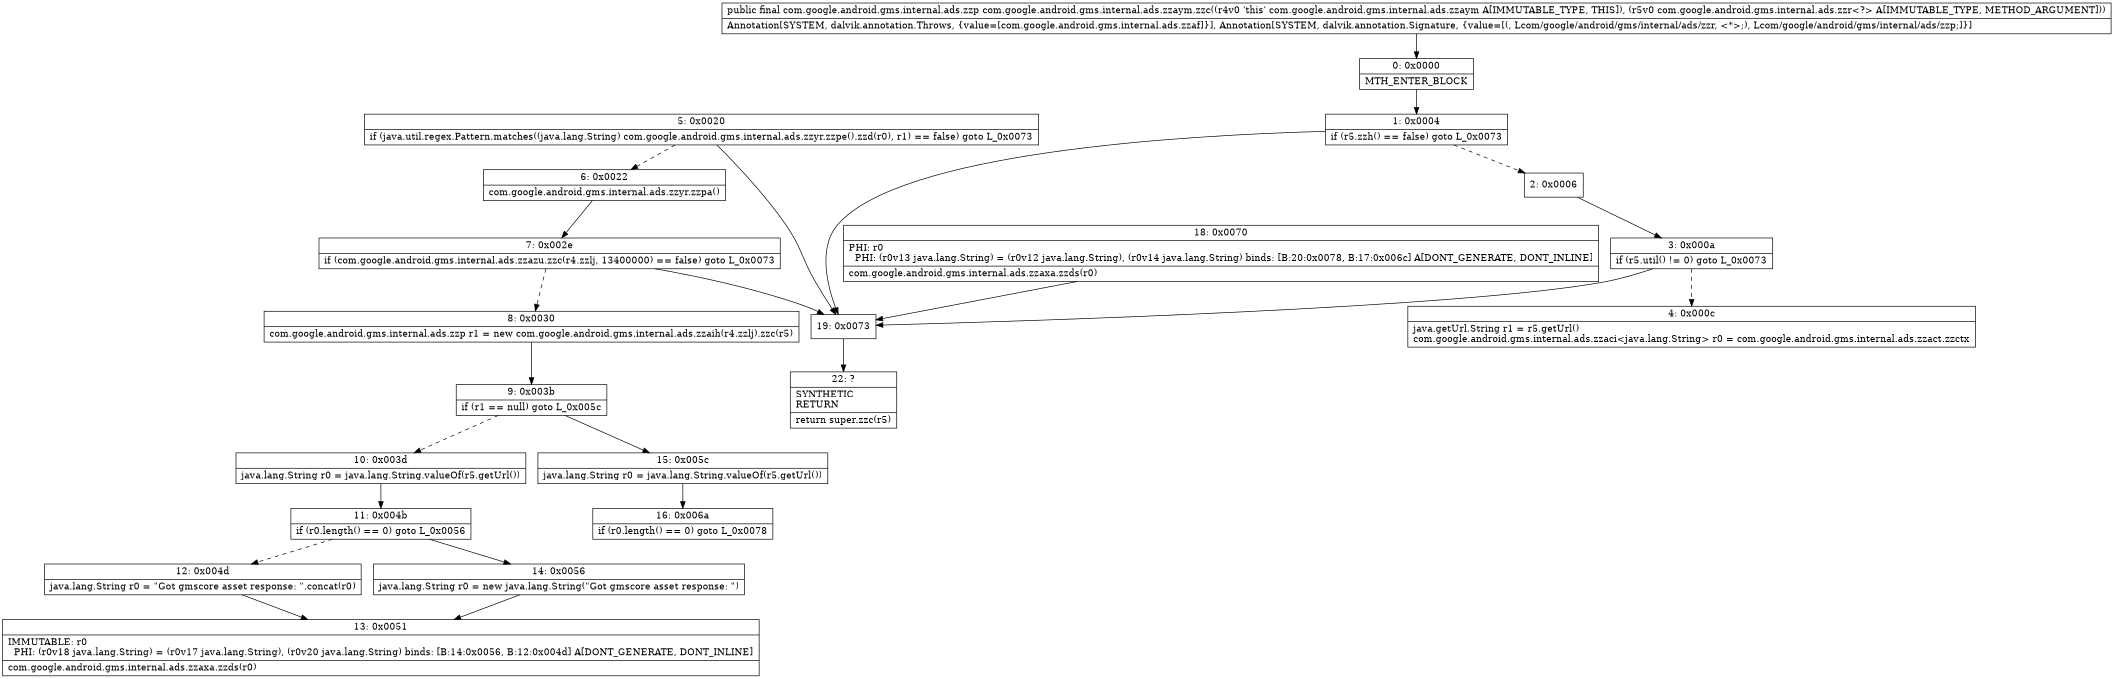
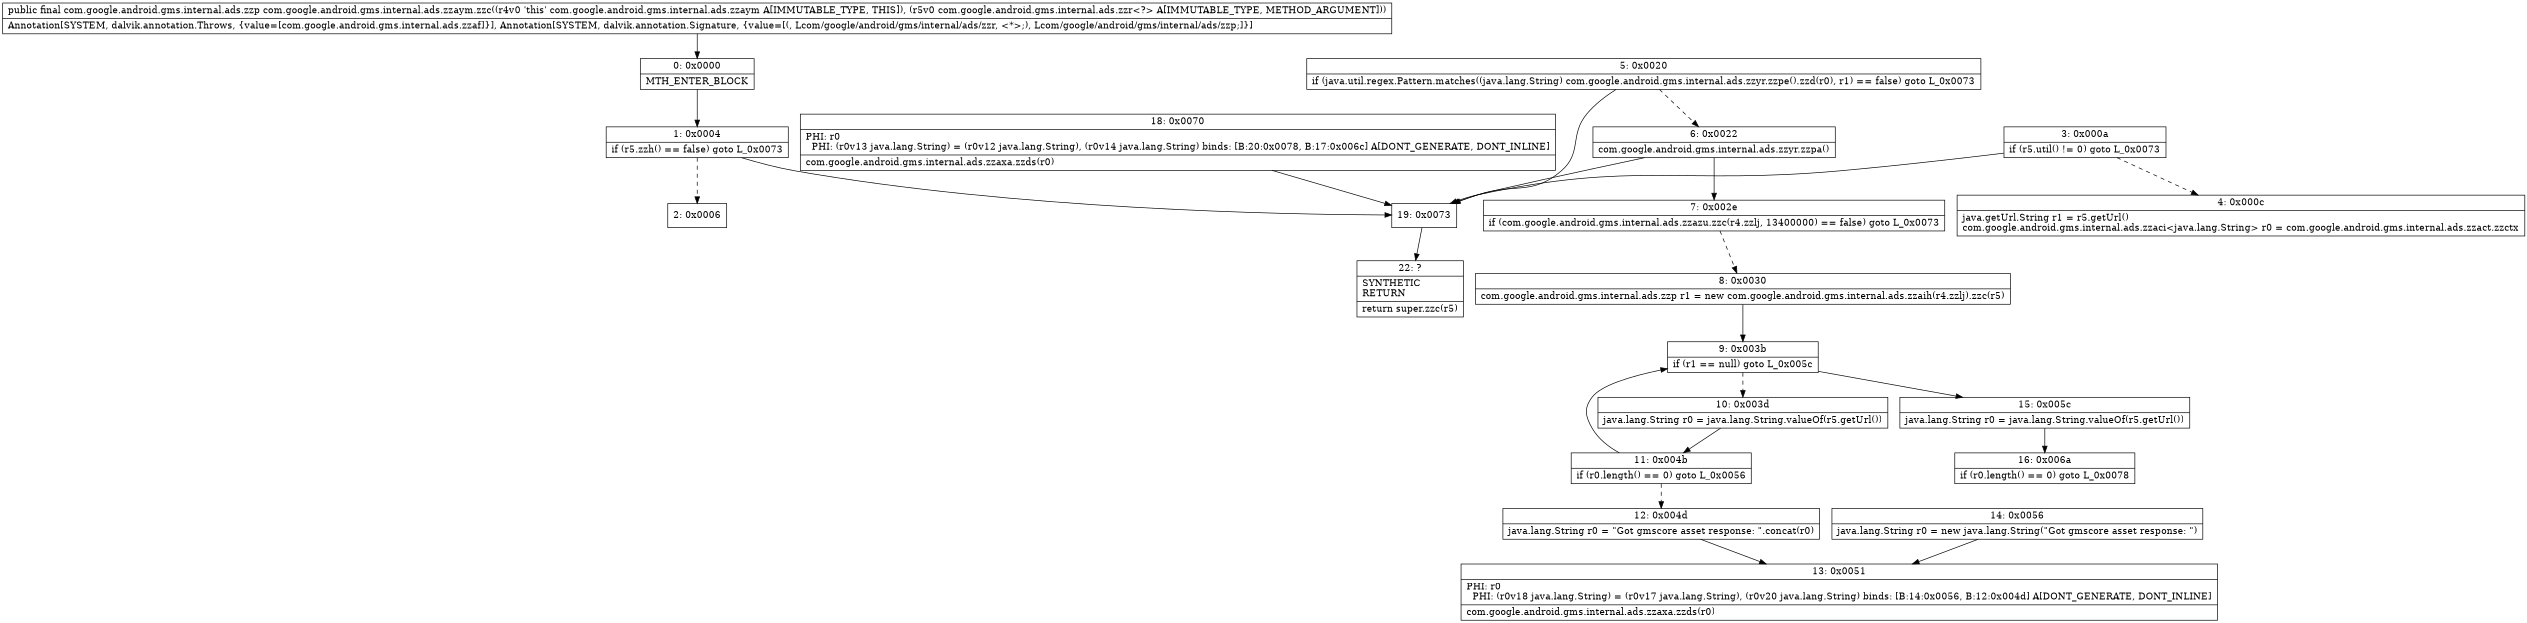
edge "2: 0x0006" -> "3: 0x000a": removed
edge "7: 0x002e" -> "19: 0x0073": now "6: 0x0022" -> "19: 0x0073"
edge "11: 0x004b" -> "14: 0x0056": now "11: 0x004b" -> "9: 0x003b"
node "13: 0x0051": text "IMMUTABLE: r0" -> "PHI: r0"
